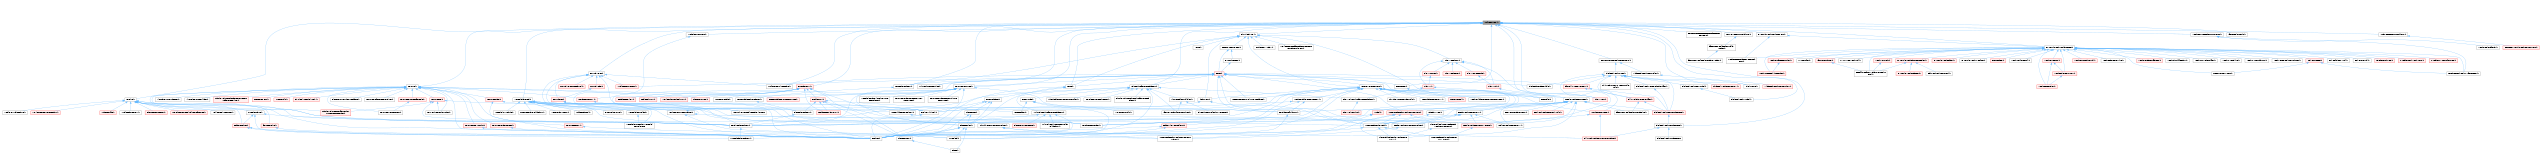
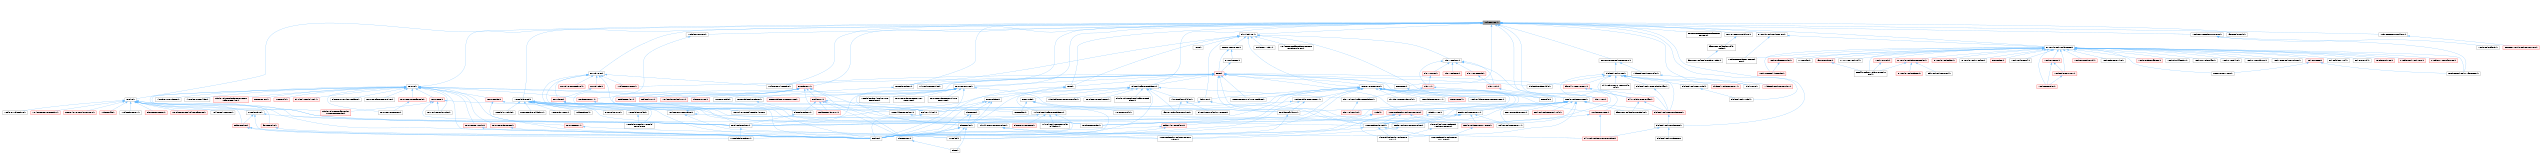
node "SceneViewExtensionContext.h": added
